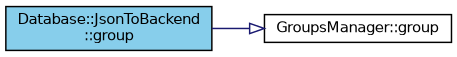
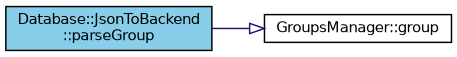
node "Database::JsonToBackend ::group": label "Database::JsonToBackend ::group" -> "Database::JsonToBackend ::parseGroup"
